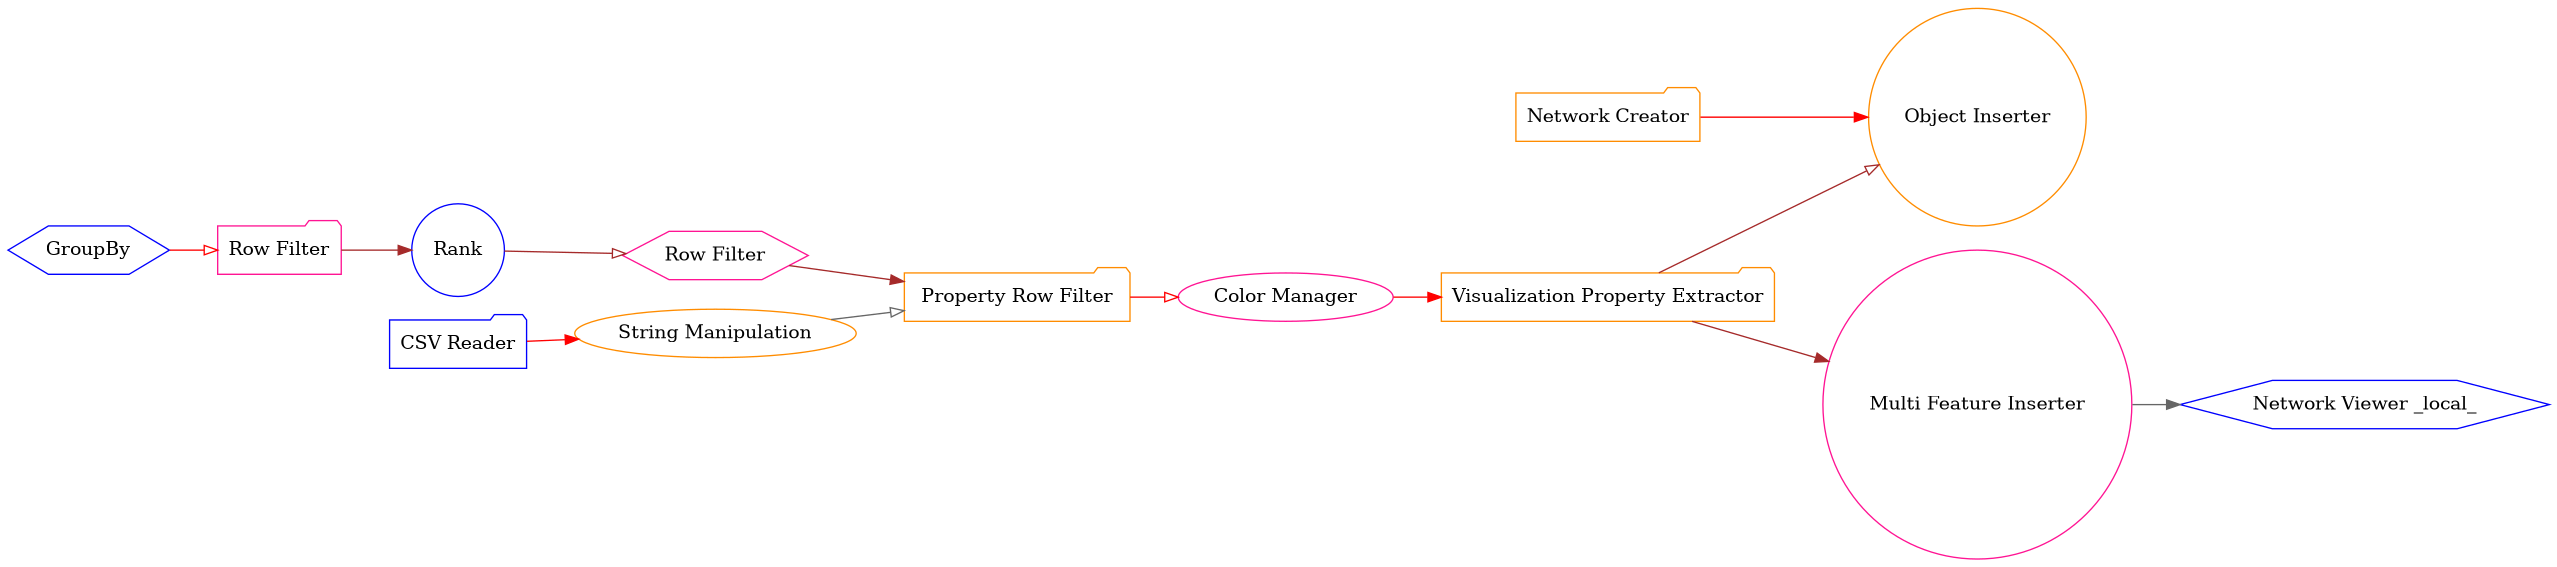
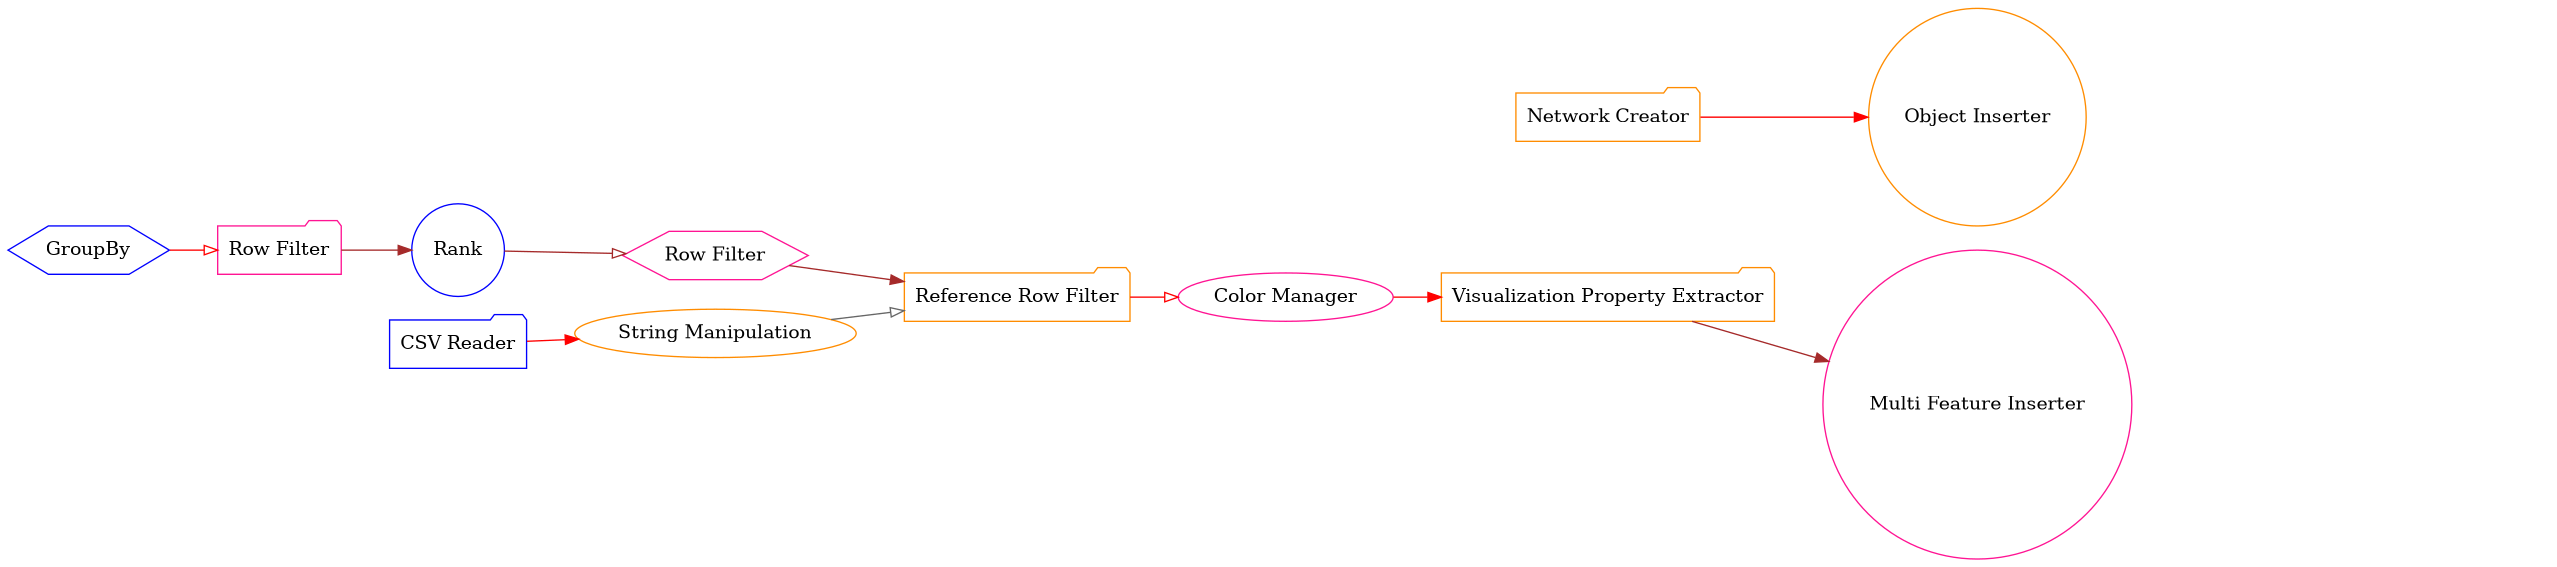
edge "Visualization Property Extractor" -> "Object Inserter": removed
node "Property Row Filter": label "Property Row Filter" -> "Reference Row Filter"
node "Network Viewer _local_": removed
